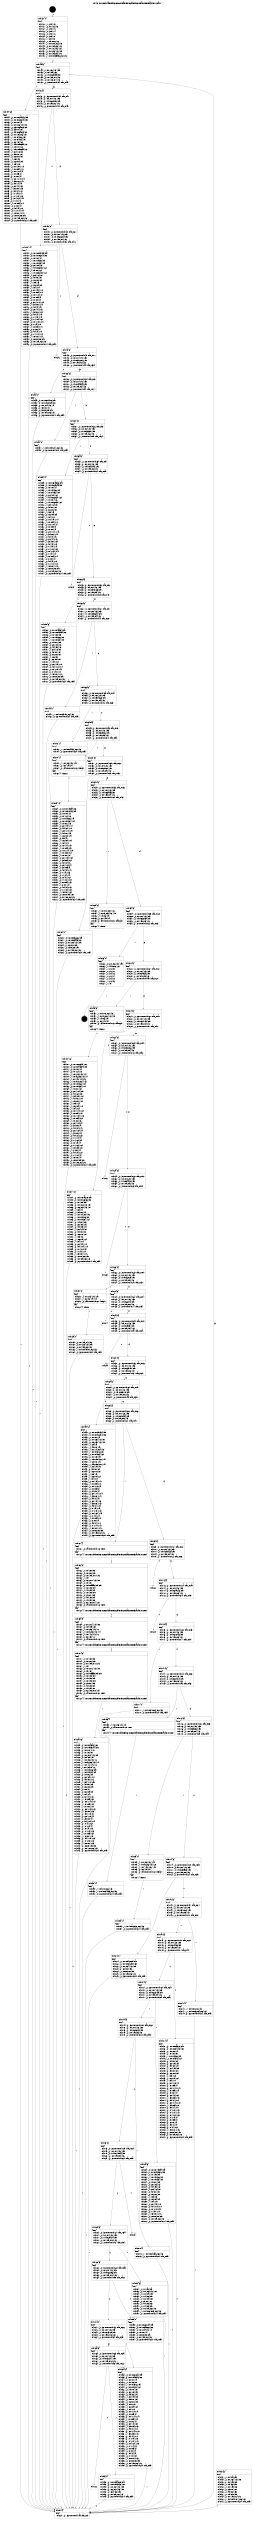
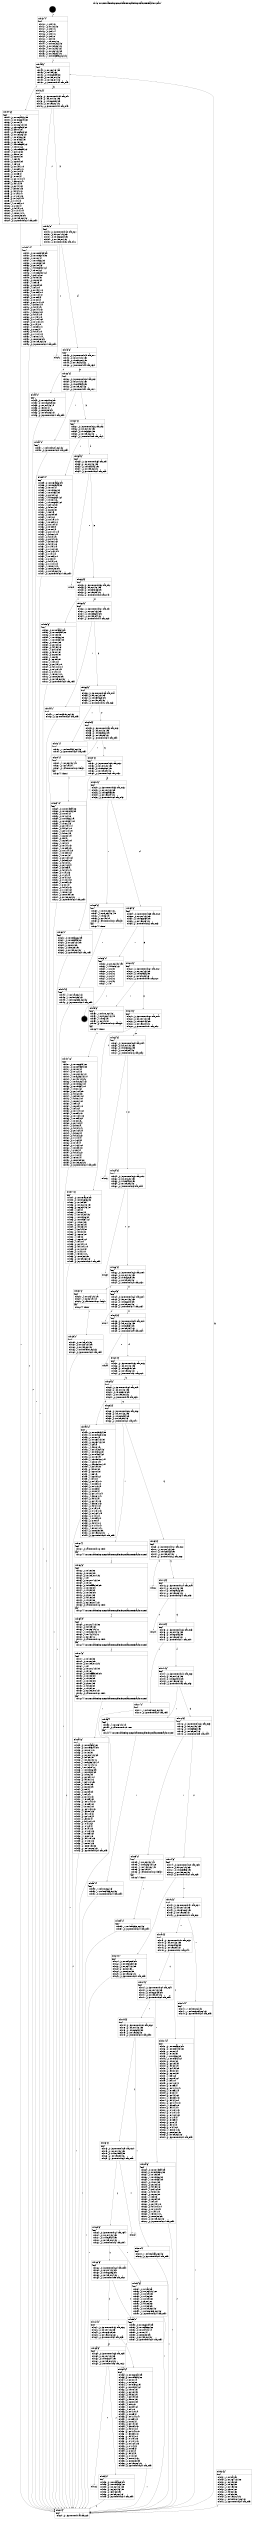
node "0x401904 [23]": added
